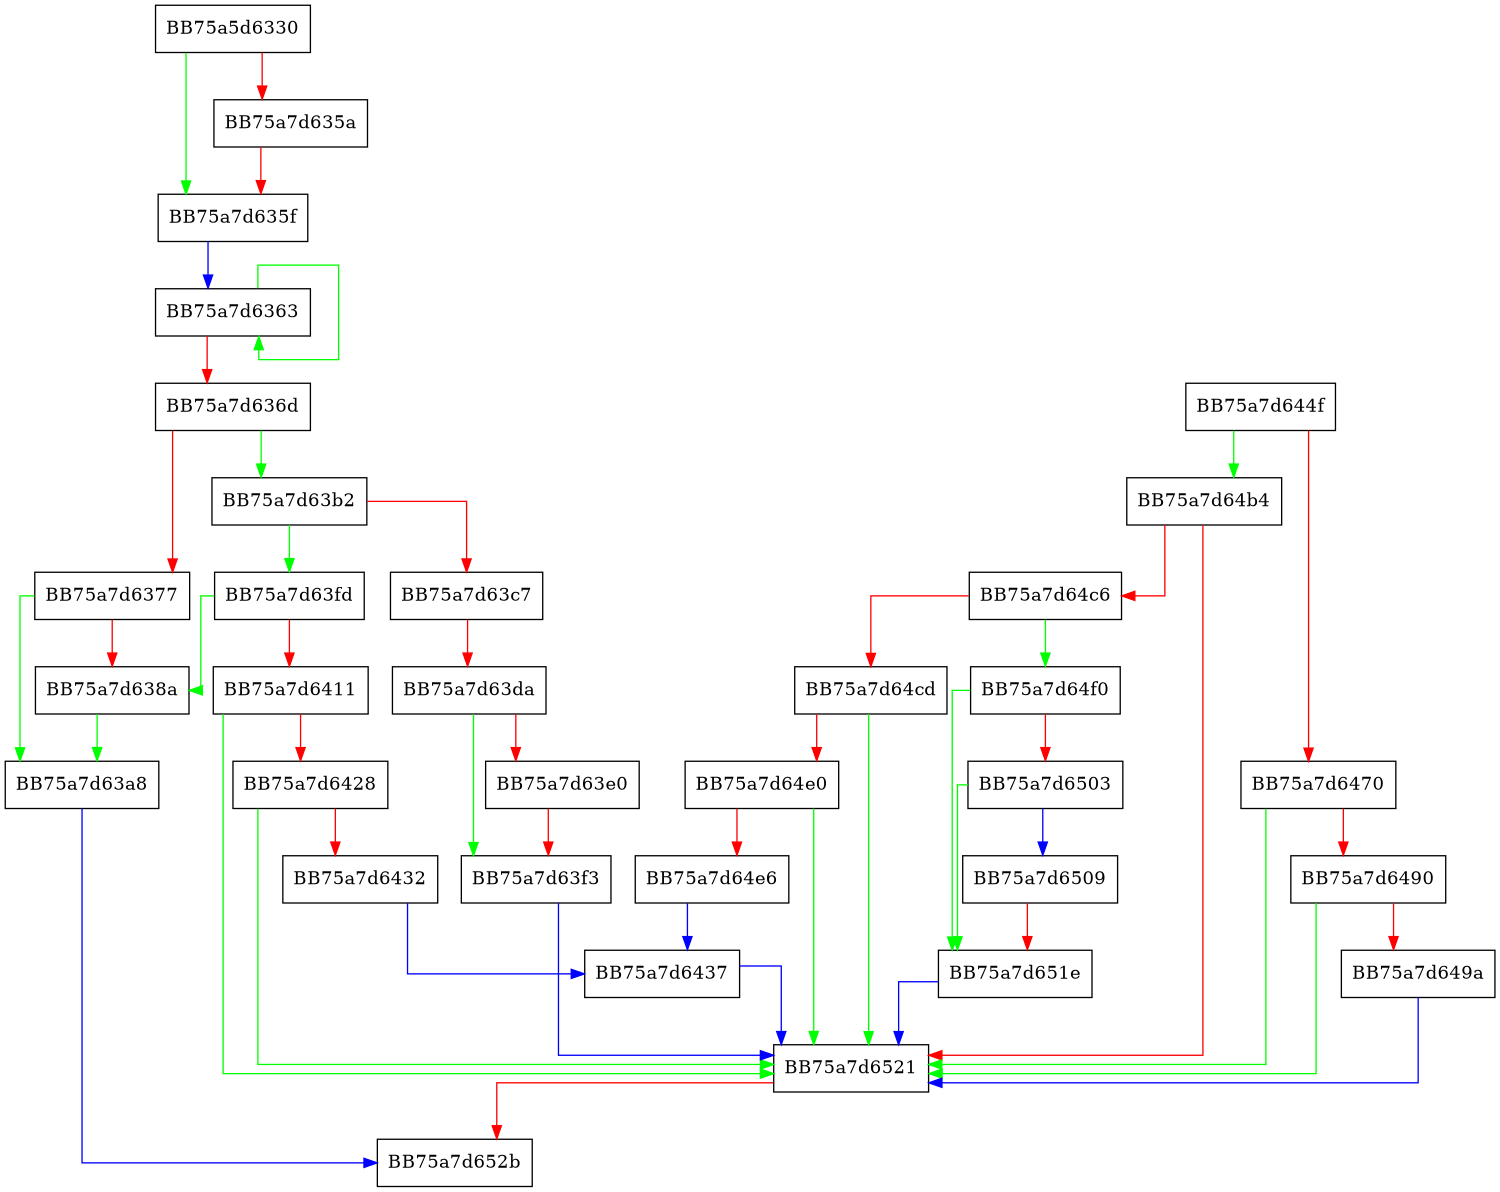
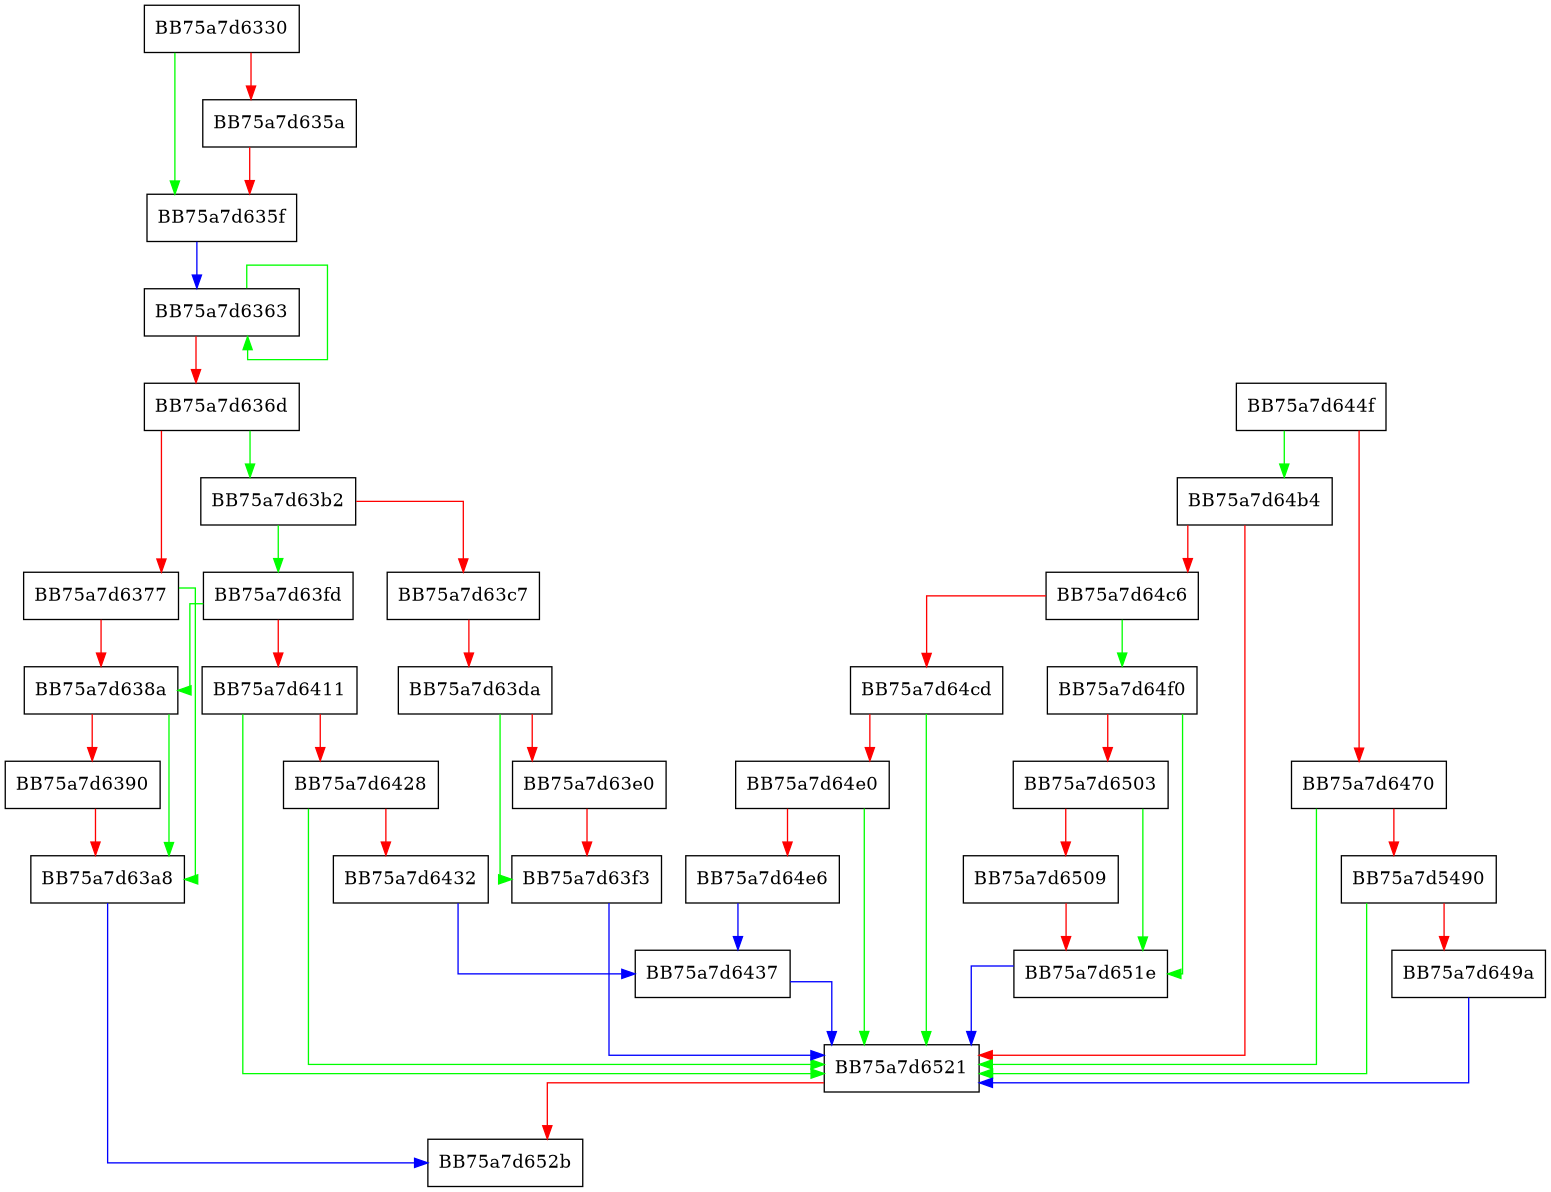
node "BB75a5d6330": label "BB75a5d6330" -> "BB75a7d6330"
node "BB75a7d6390": added
edge "BB75a7d6503" -> "BB75a7d6509": color blue -> red
node "BB75a7d6490": label "BB75a7d6490" -> "BB75a7d5490"
